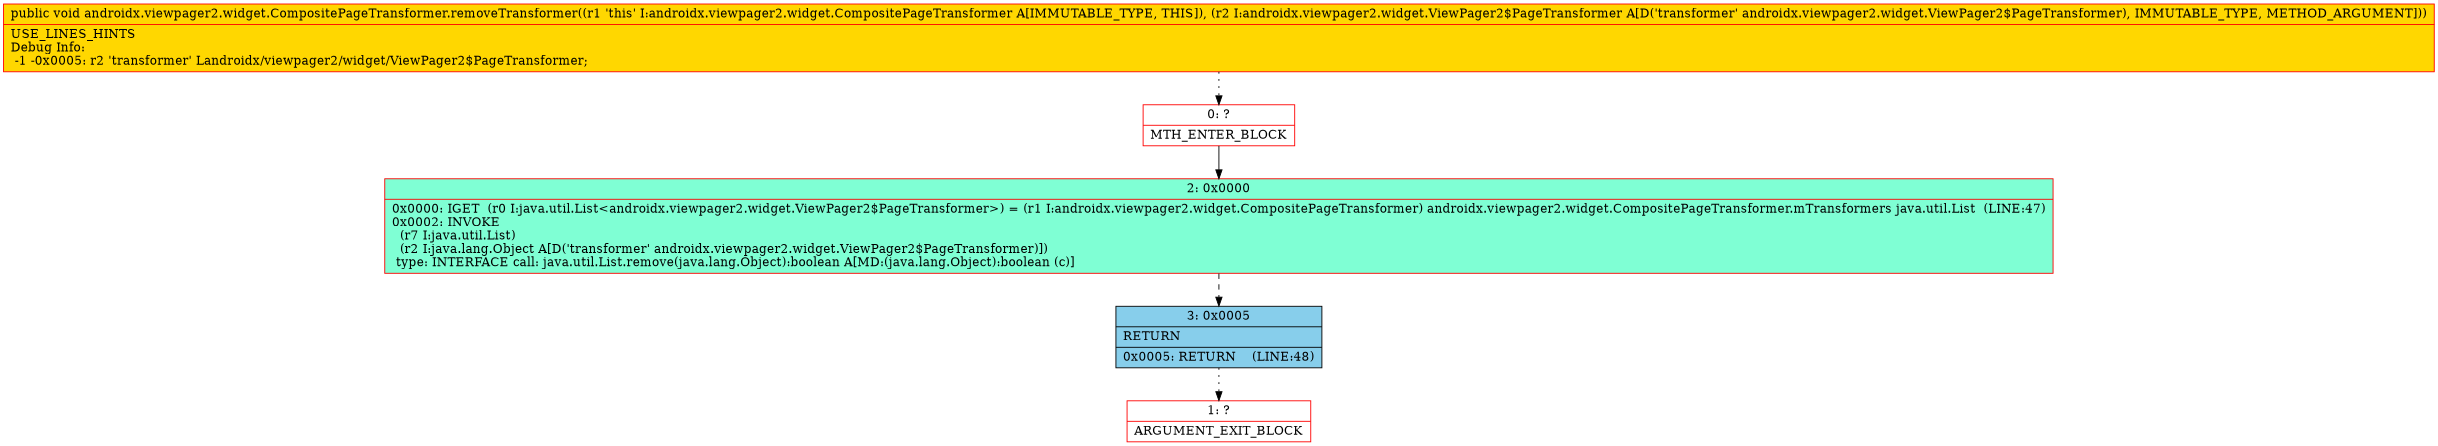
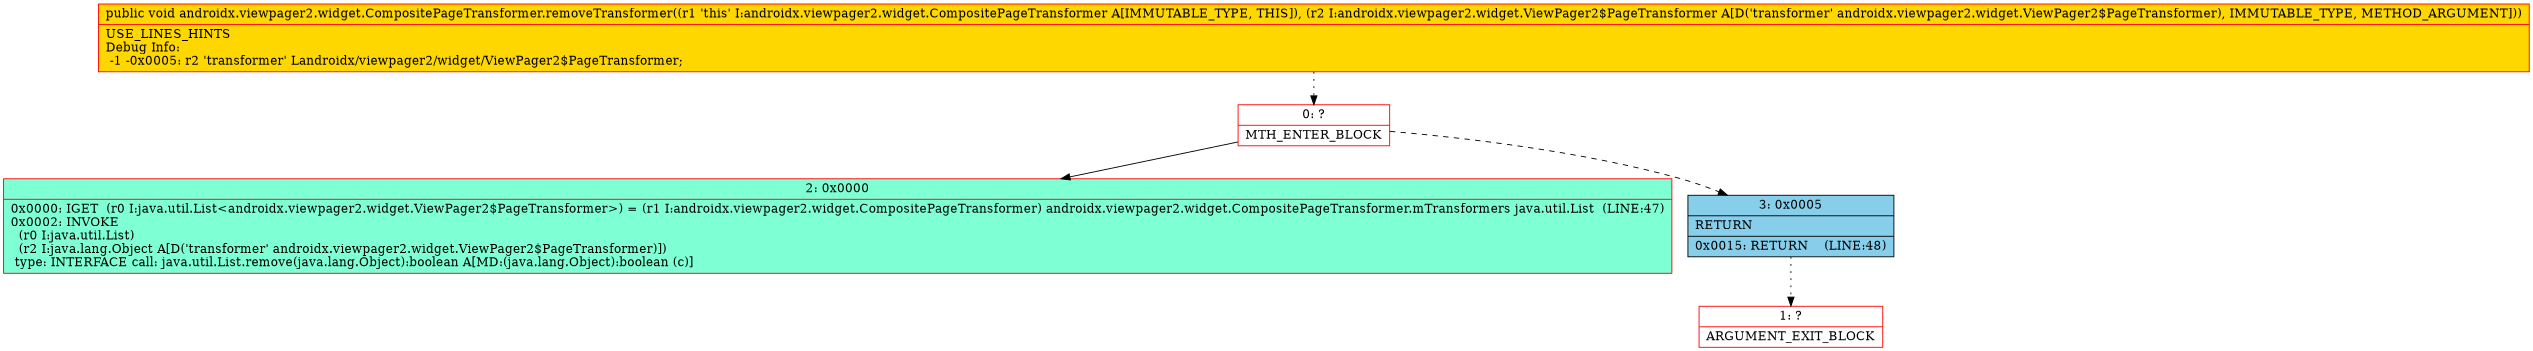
node "2: 0x0000": text "(r7 I:java.util.List)" -> "(r0 I:java.util.List)"
edge "2: 0x0000" -> "3: 0x0005": now "0: ?" -> "3: 0x0005"
node "3: 0x0005": text "0x0005: RETURN    (LINE:48)" -> "0x0015: RETURN    (LINE:48)"
